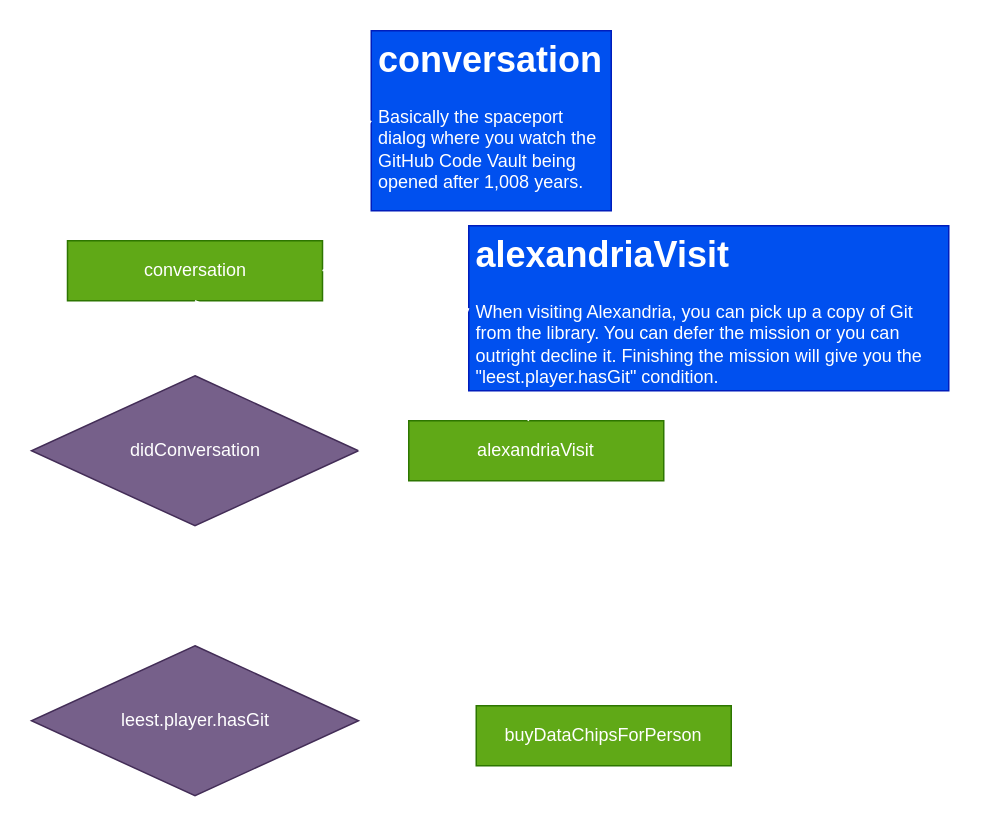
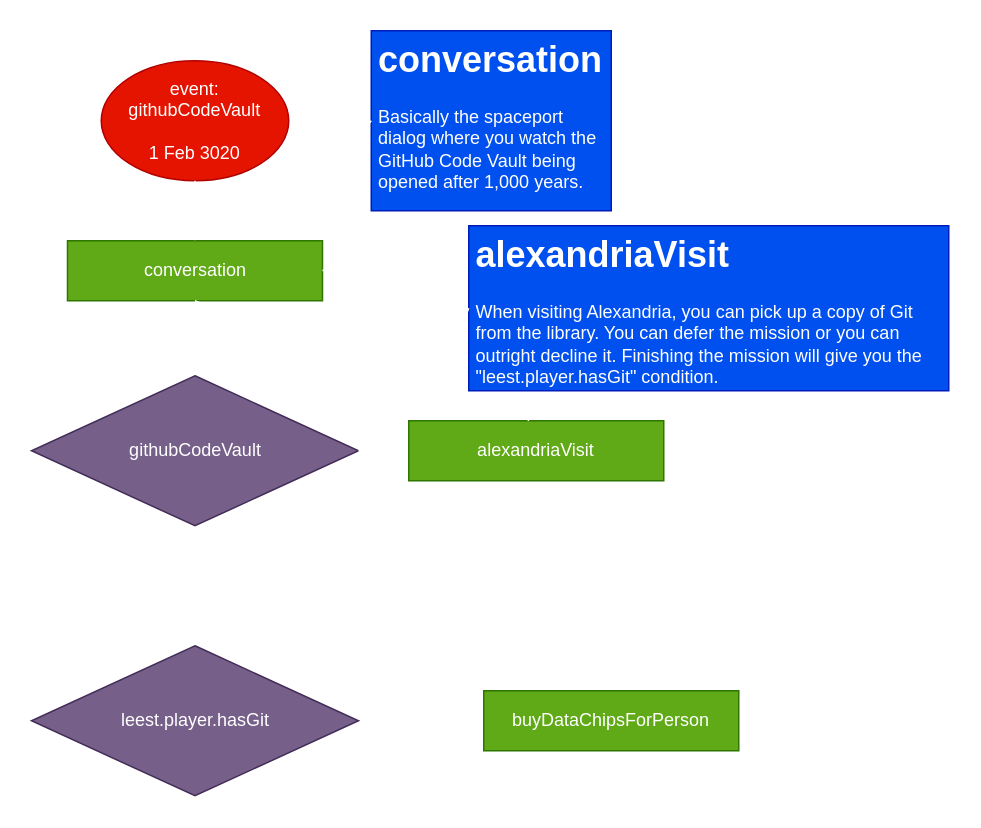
node "conversationBasically the spaceport dialog where you watch the GitHub Code Vault being opened after 1,008 years.": label "conversationBasically the spaceport dialog where you watch the GitHub Code Vault being opened after 1,008 years." -> "conversationBasically the spaceport dialog where you watch the GitHub Code Vault being opened after 1,000 years."
node "event: githubCodeVault 1 Feb 3020": added
edge "event: githubCodeVault 1 Feb 3020" -> "conversation": added
node "didConversation": label "didConversation" -> "githubCodeVault"
node "buyDataChipsForPerson": moved (604, 736) -> (611, 721)
